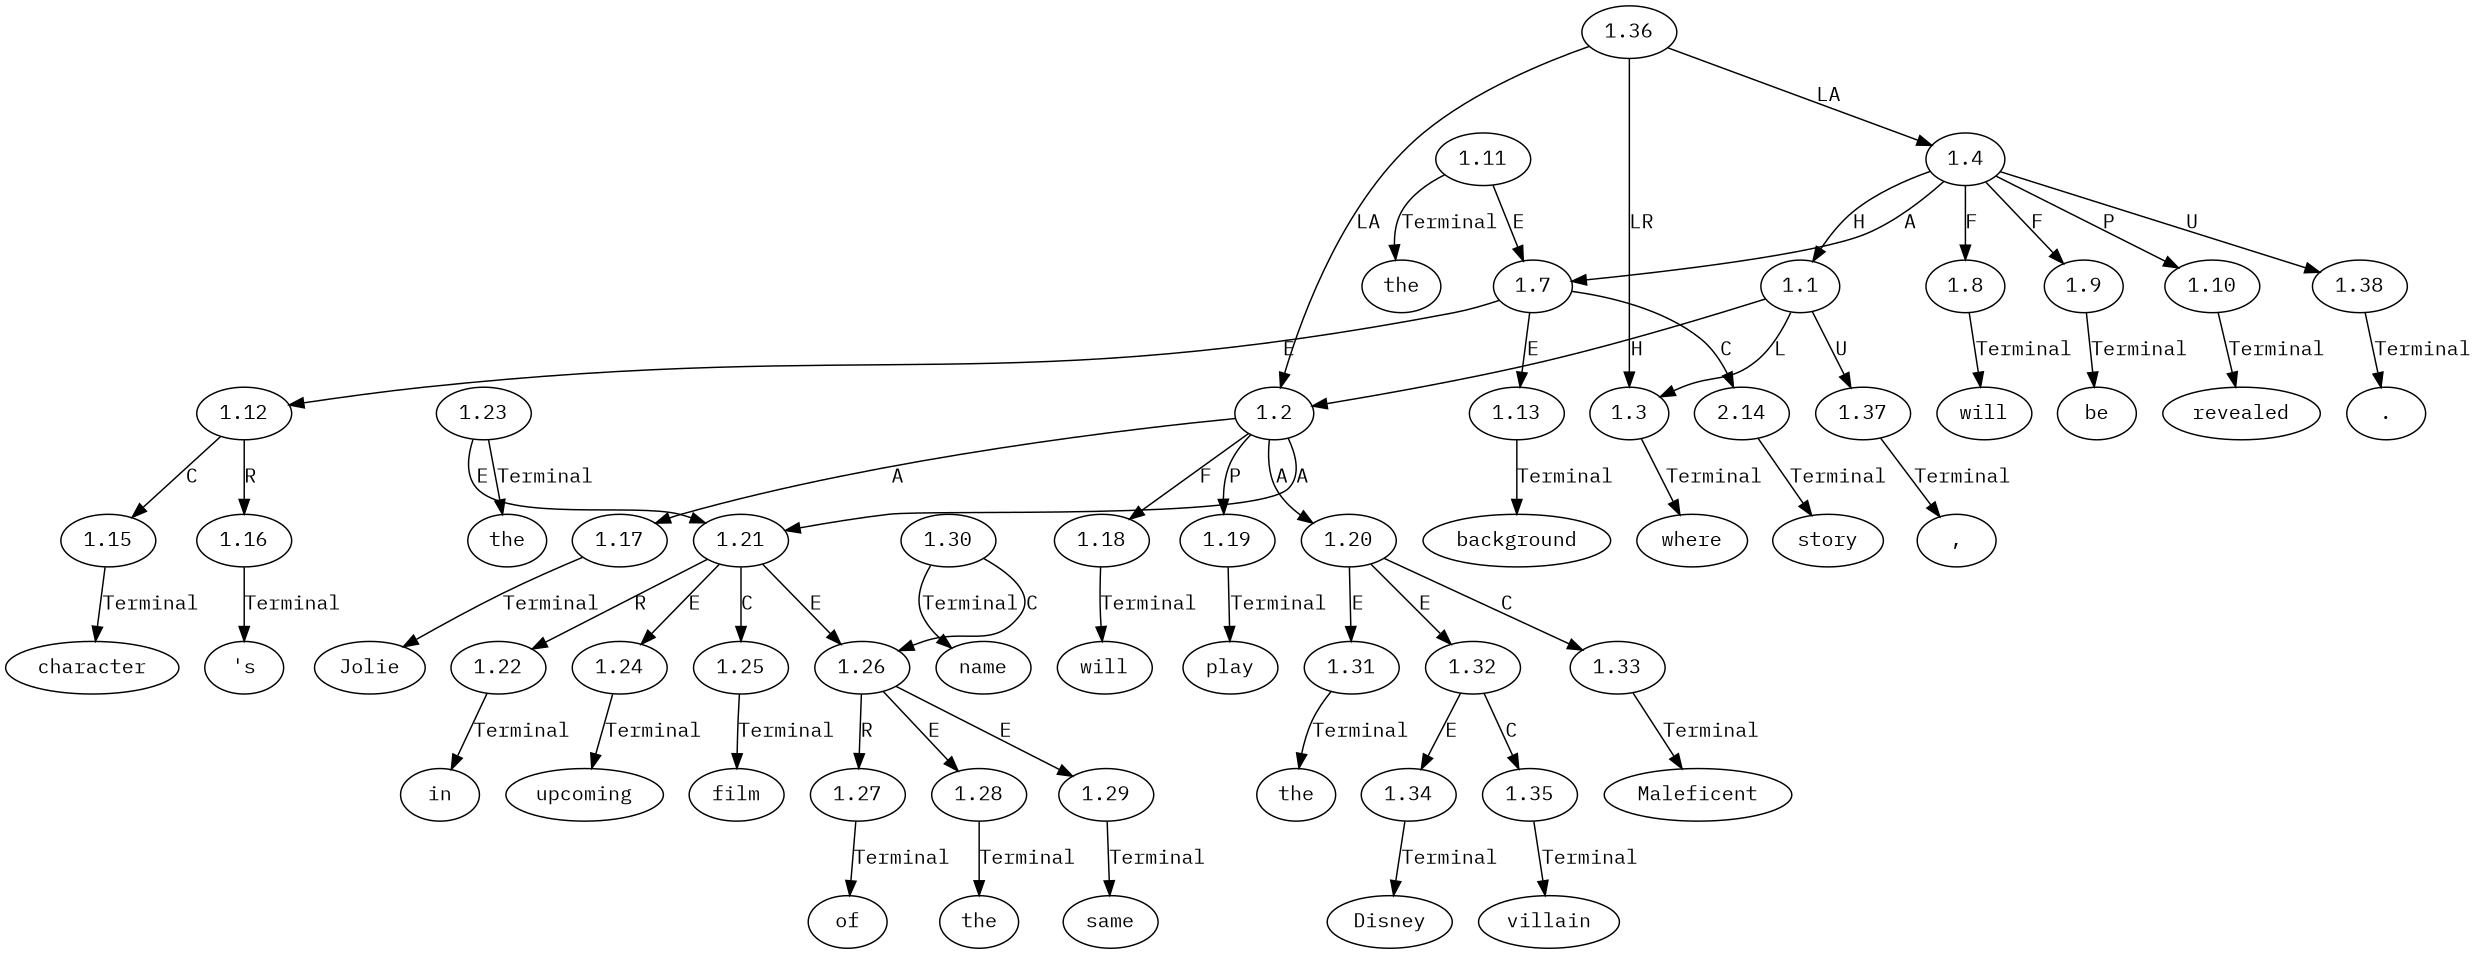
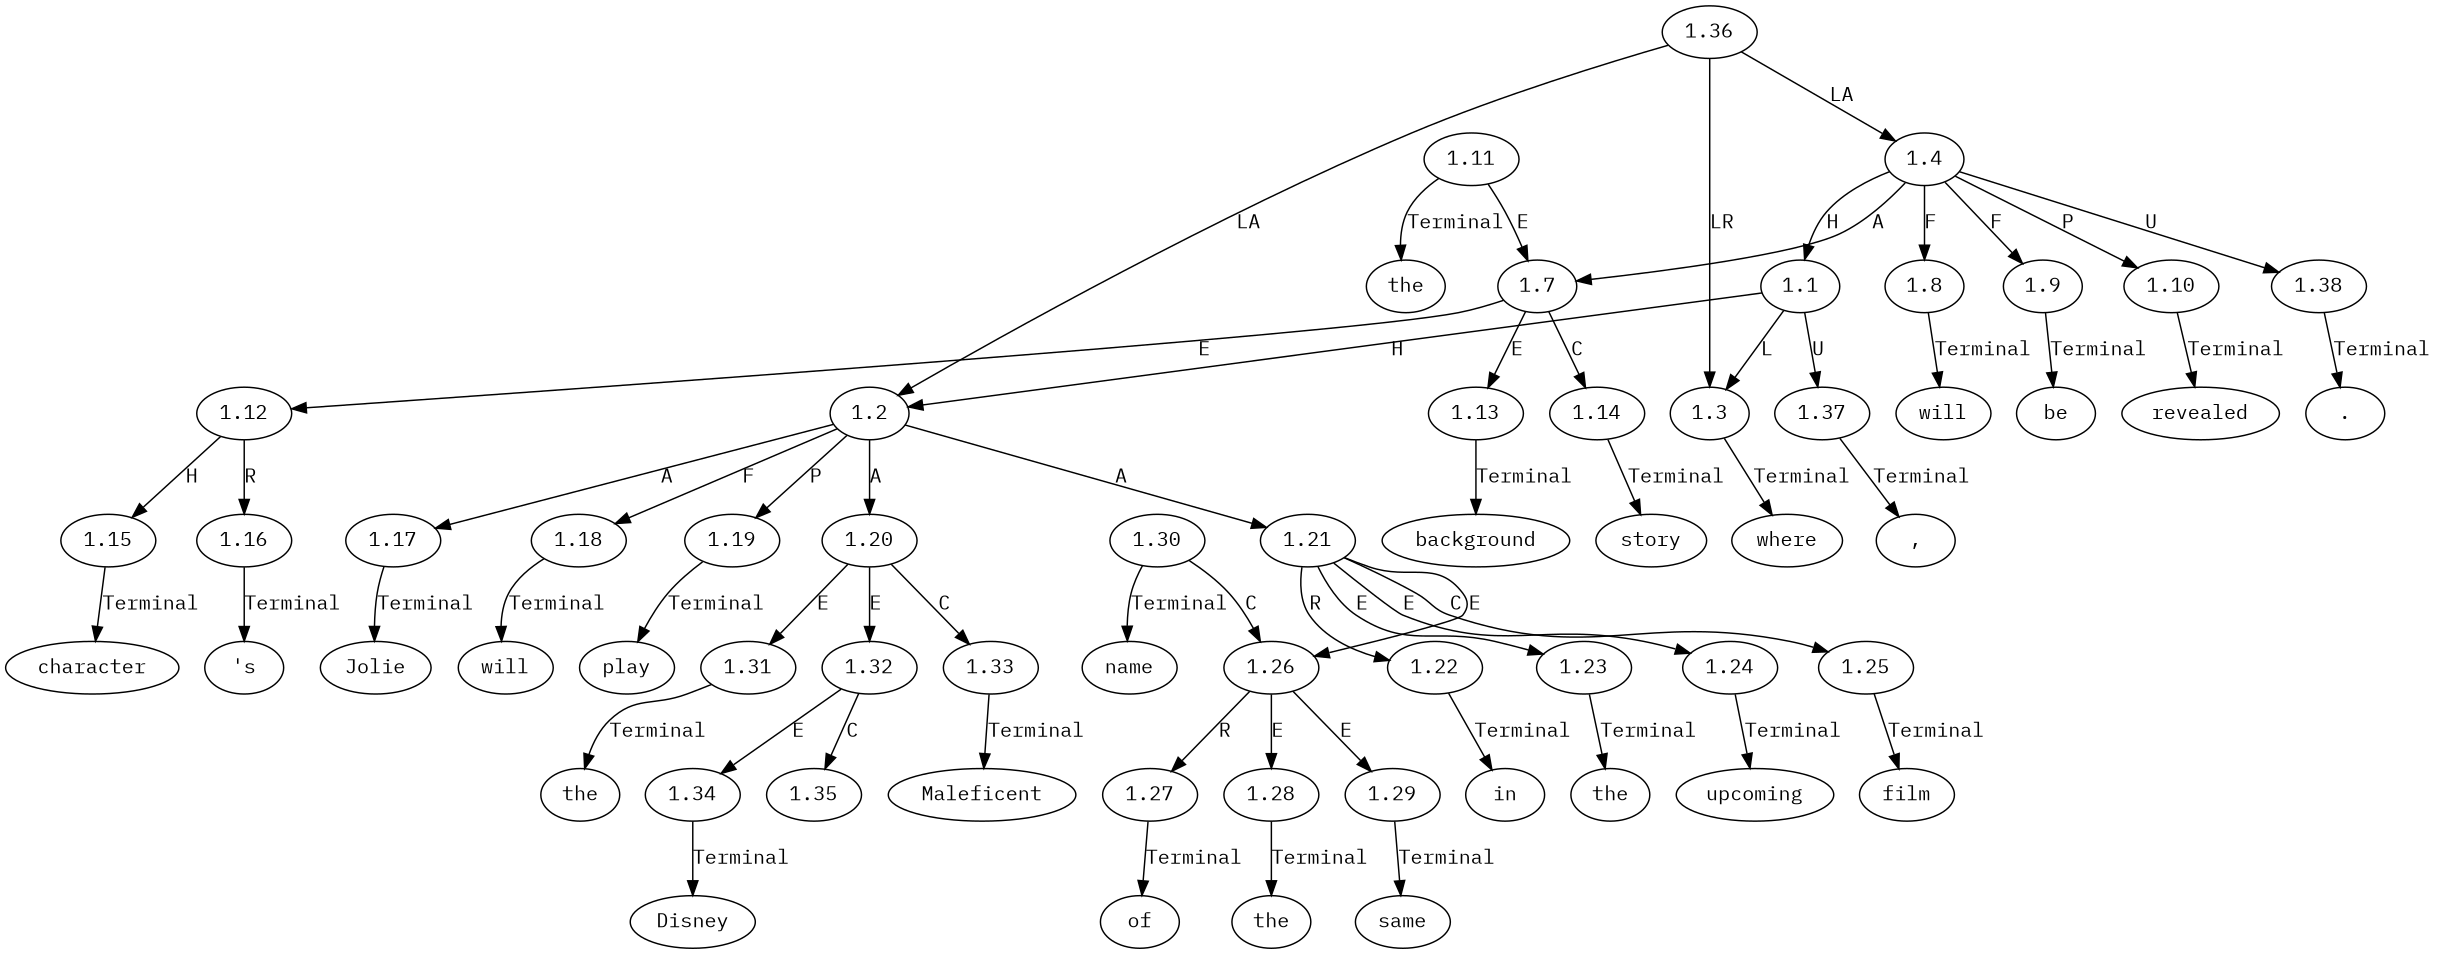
node "2.14": label "2.14" -> "1.14"
edge "1.12" -> "1.15": label "C" -> "H"
edge "1.23" -> "1.21": reversed
node "villain": removed
